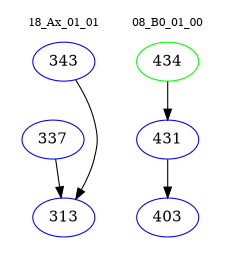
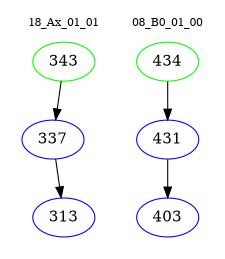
node "343": color blue -> green
edge "343" -> "313": now "343" -> "337"
